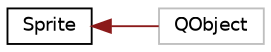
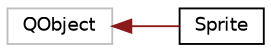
edge "QObject" -> "Sprite": reversed
